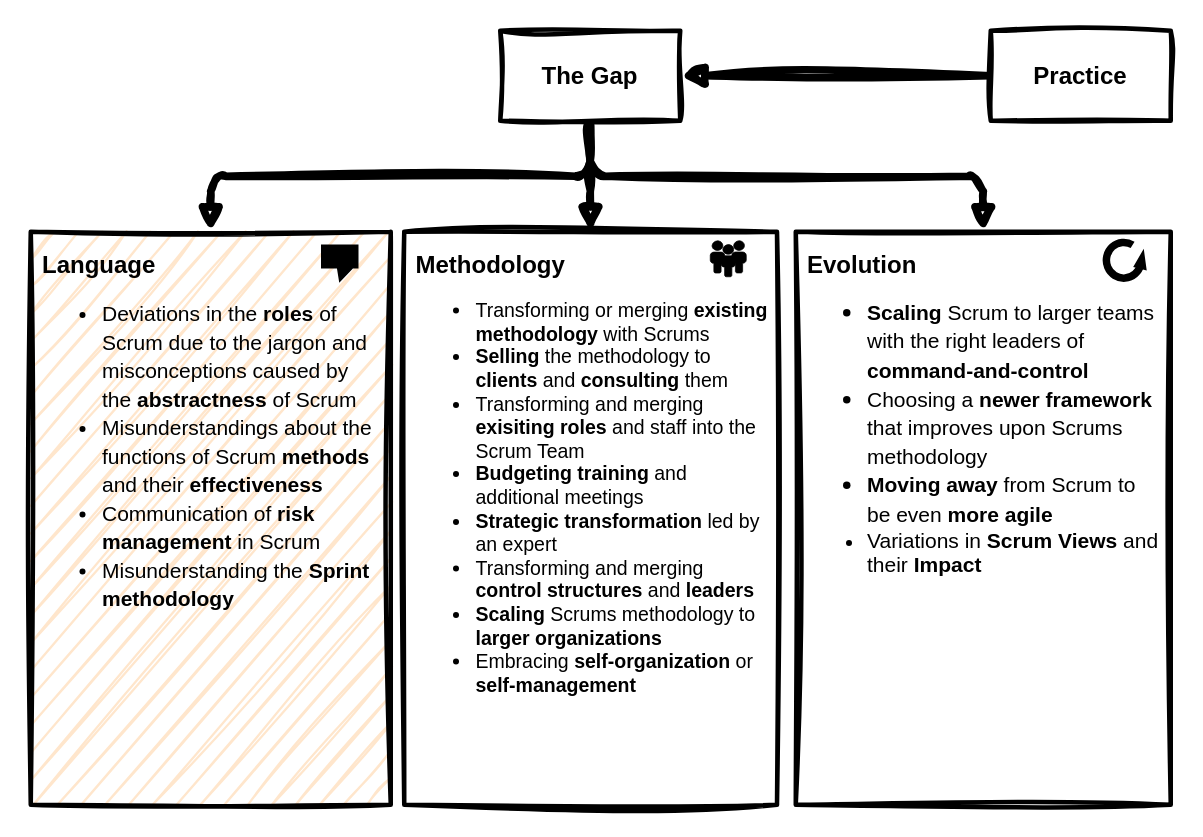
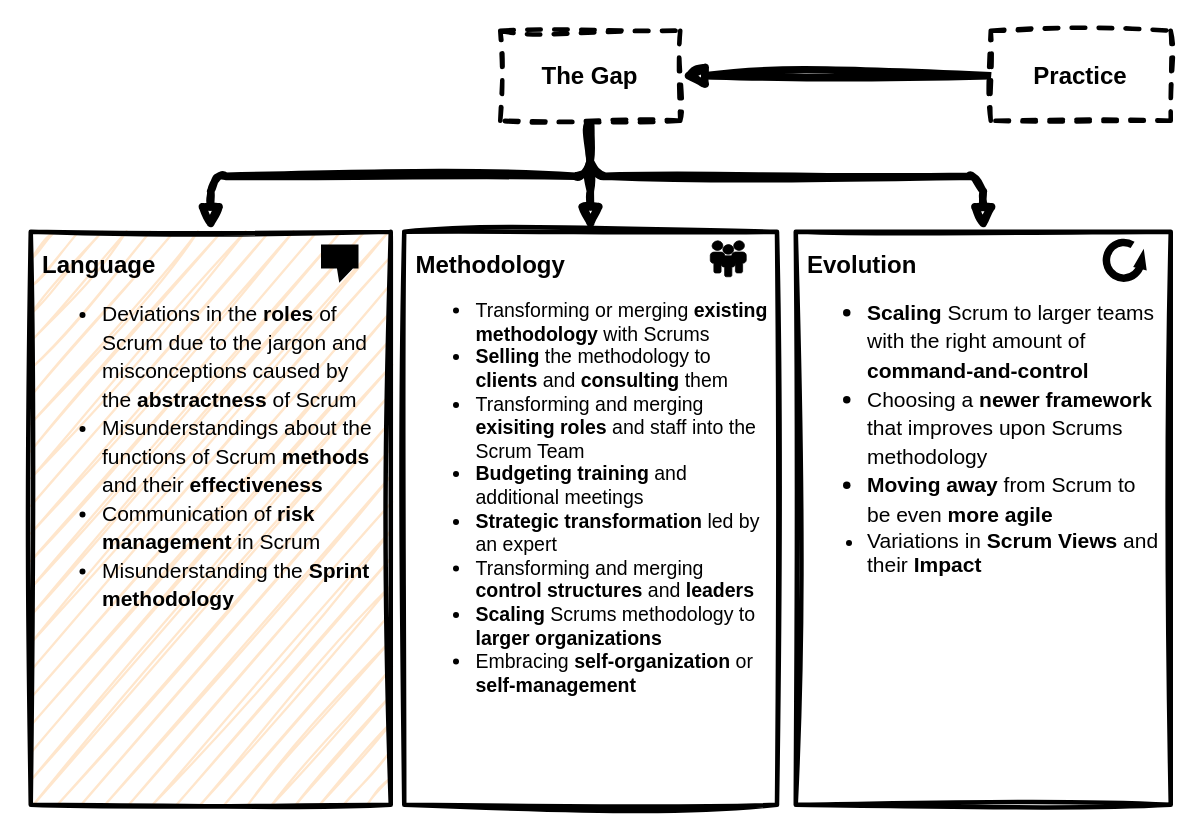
node "The Gap": style solid -> dashed
node "Practice": style solid -> dashed
node "Evolution Scaling Scrum to larger teams with the right leaders of command-and-control Choosing a newer framework that improves upon Scrums methodology Moving away from Scrum to be even more agile Variations in Scrum Views and their Impact": label "Evolution Scaling Scrum to larger teams with the right leaders of command-and-control Choosing a newer framework that improves upon Scrums methodology Moving away from Scrum to be even more agile Variations in Scrum Views and their Impact" -> "Evolution Scaling Scrum to larger teams with the right amount of command-and-control Choosing a newer framework that improves upon Scrums methodology Moving away from Scrum to be even more agile Variations in Scrum Views and their Impact"
